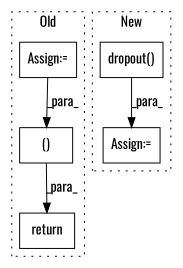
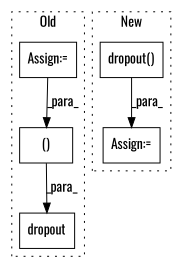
node "return": label "return" -> "dropout"
